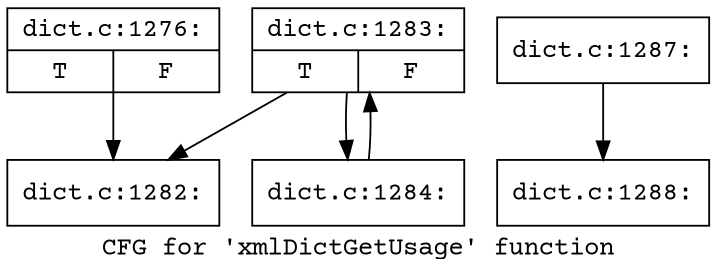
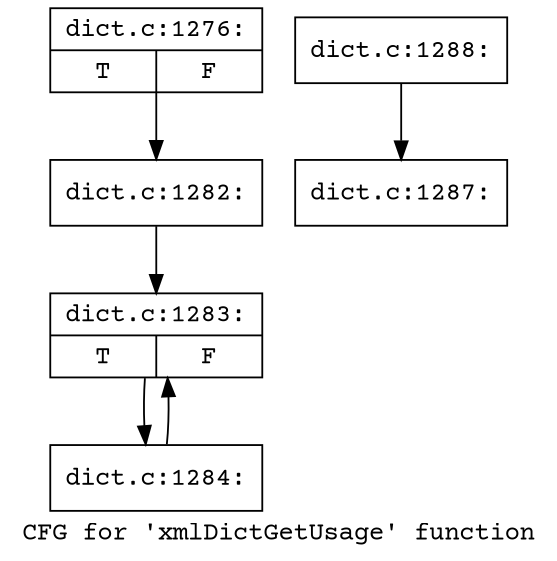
edge "dict.c:1287:" -> "dict.c:1288:": reversed
edge "dict.c:1283:" -> "dict.c:1282:": reversed
